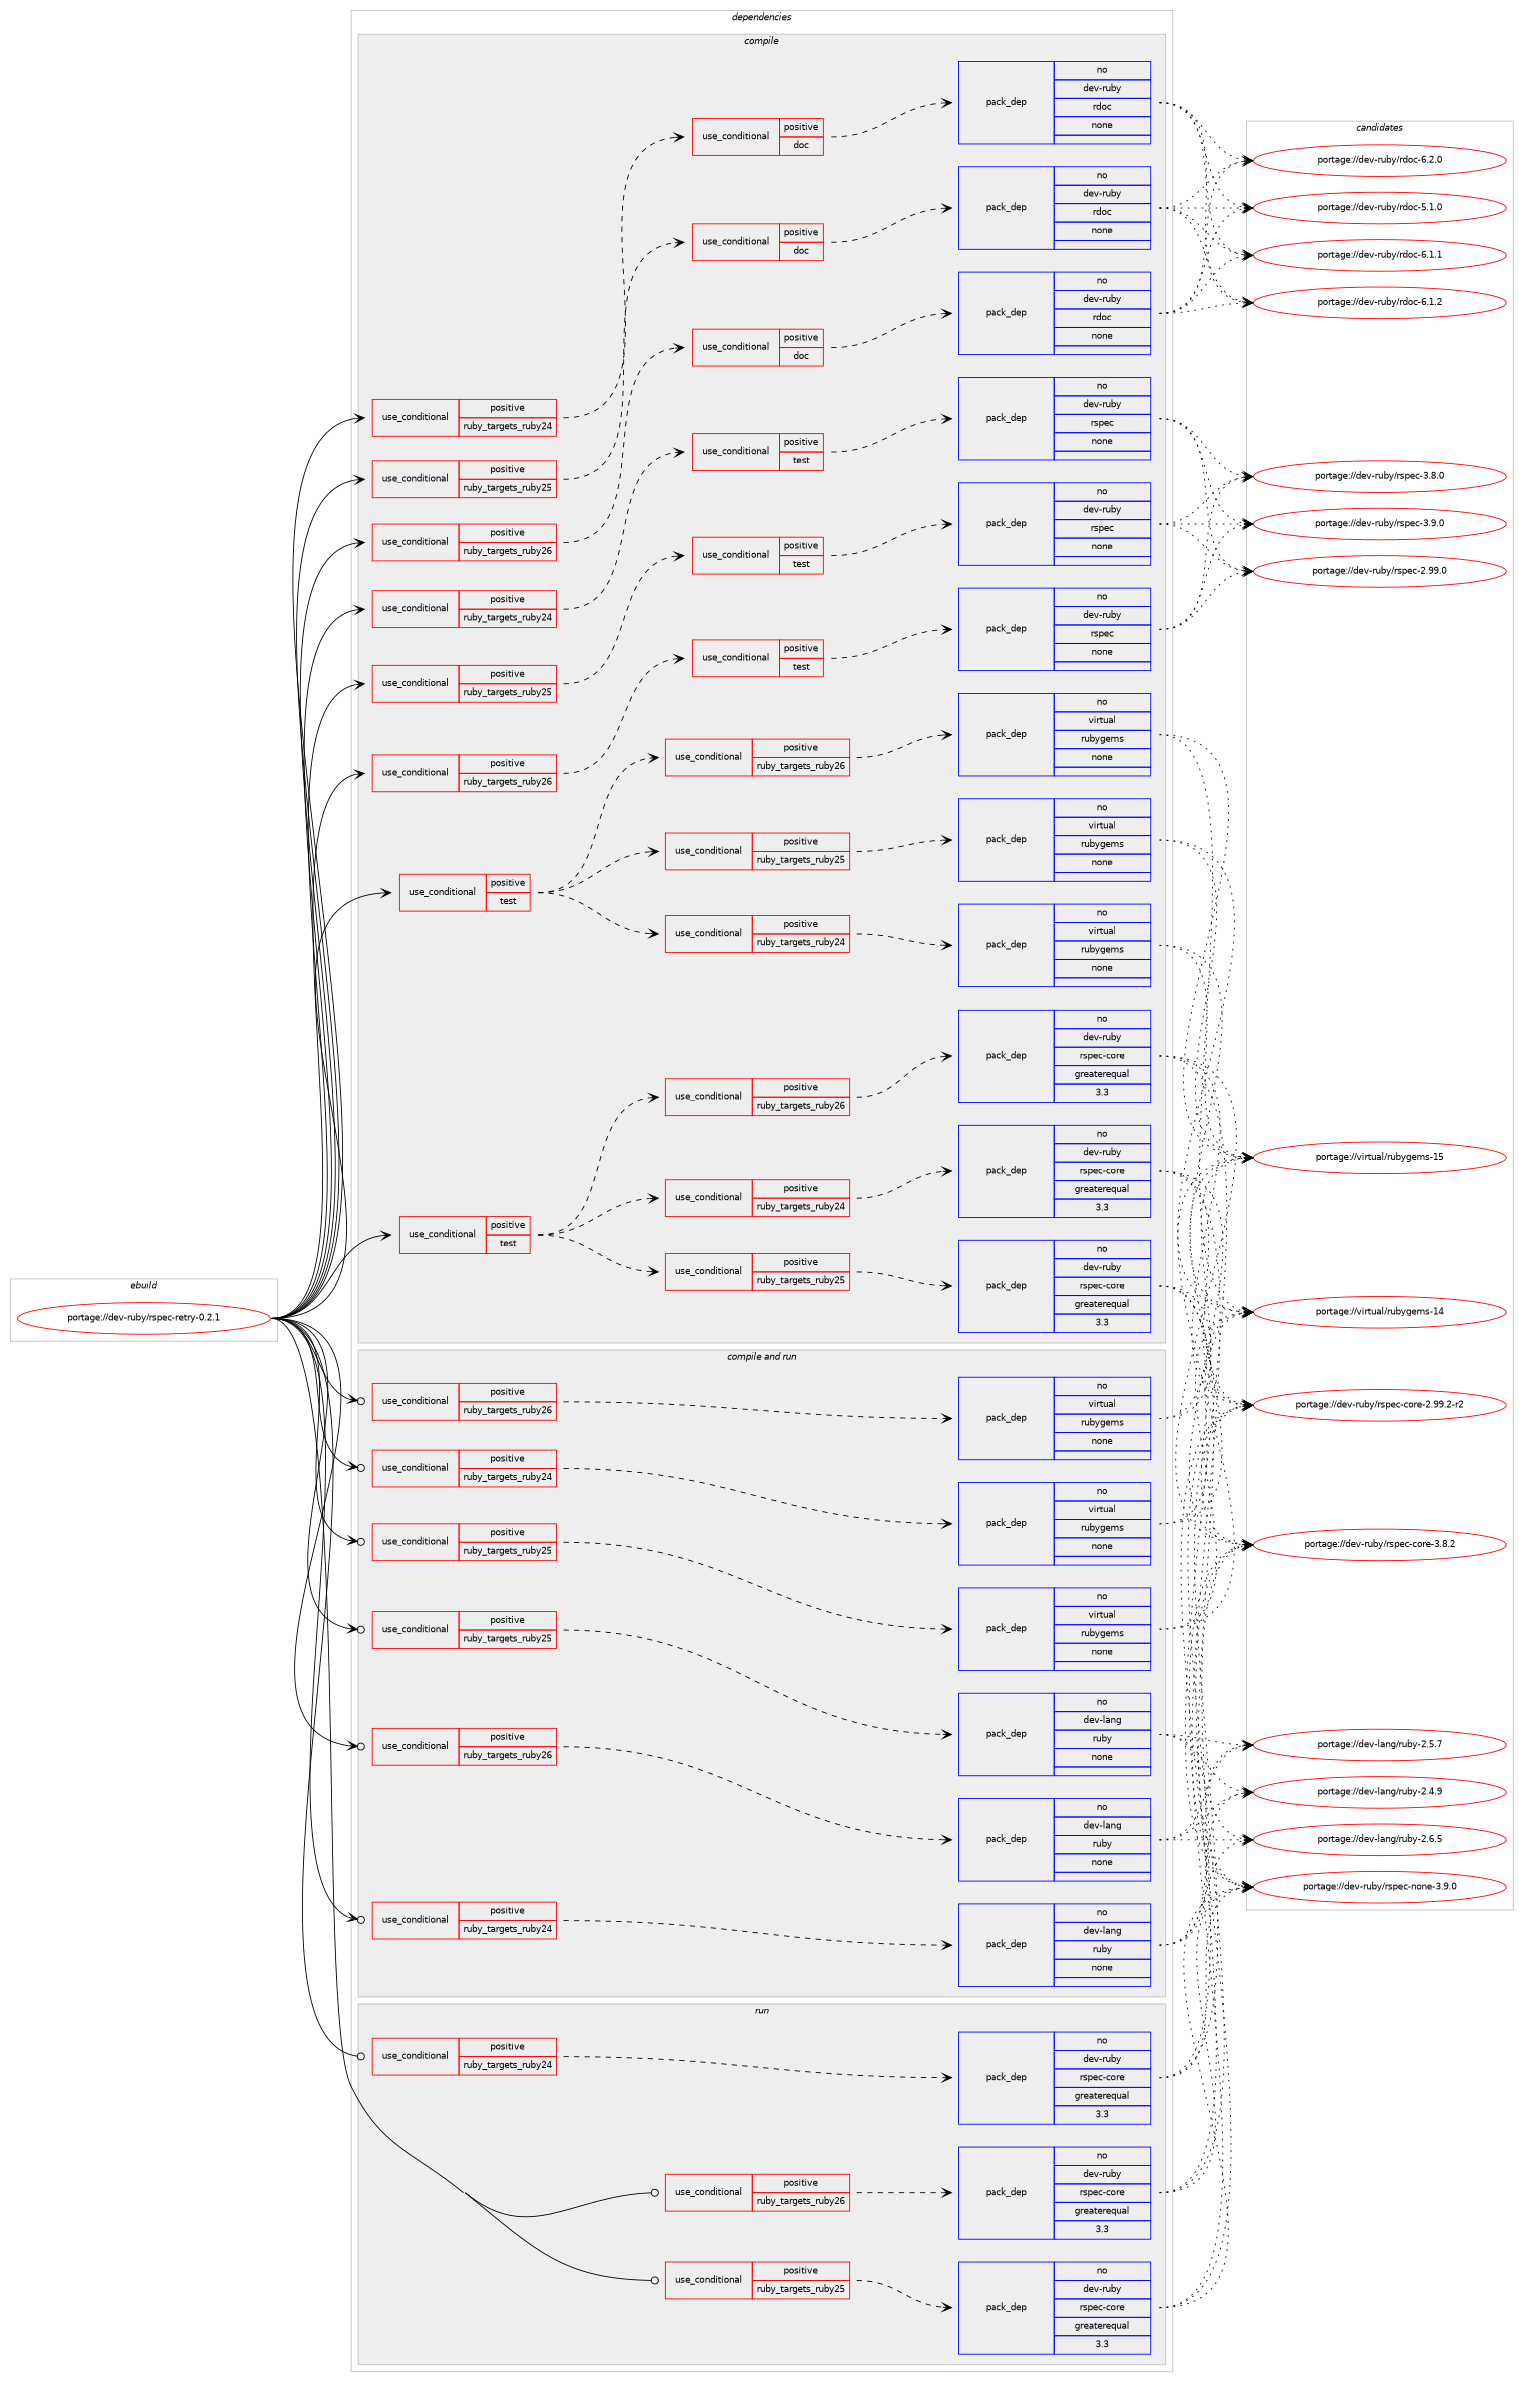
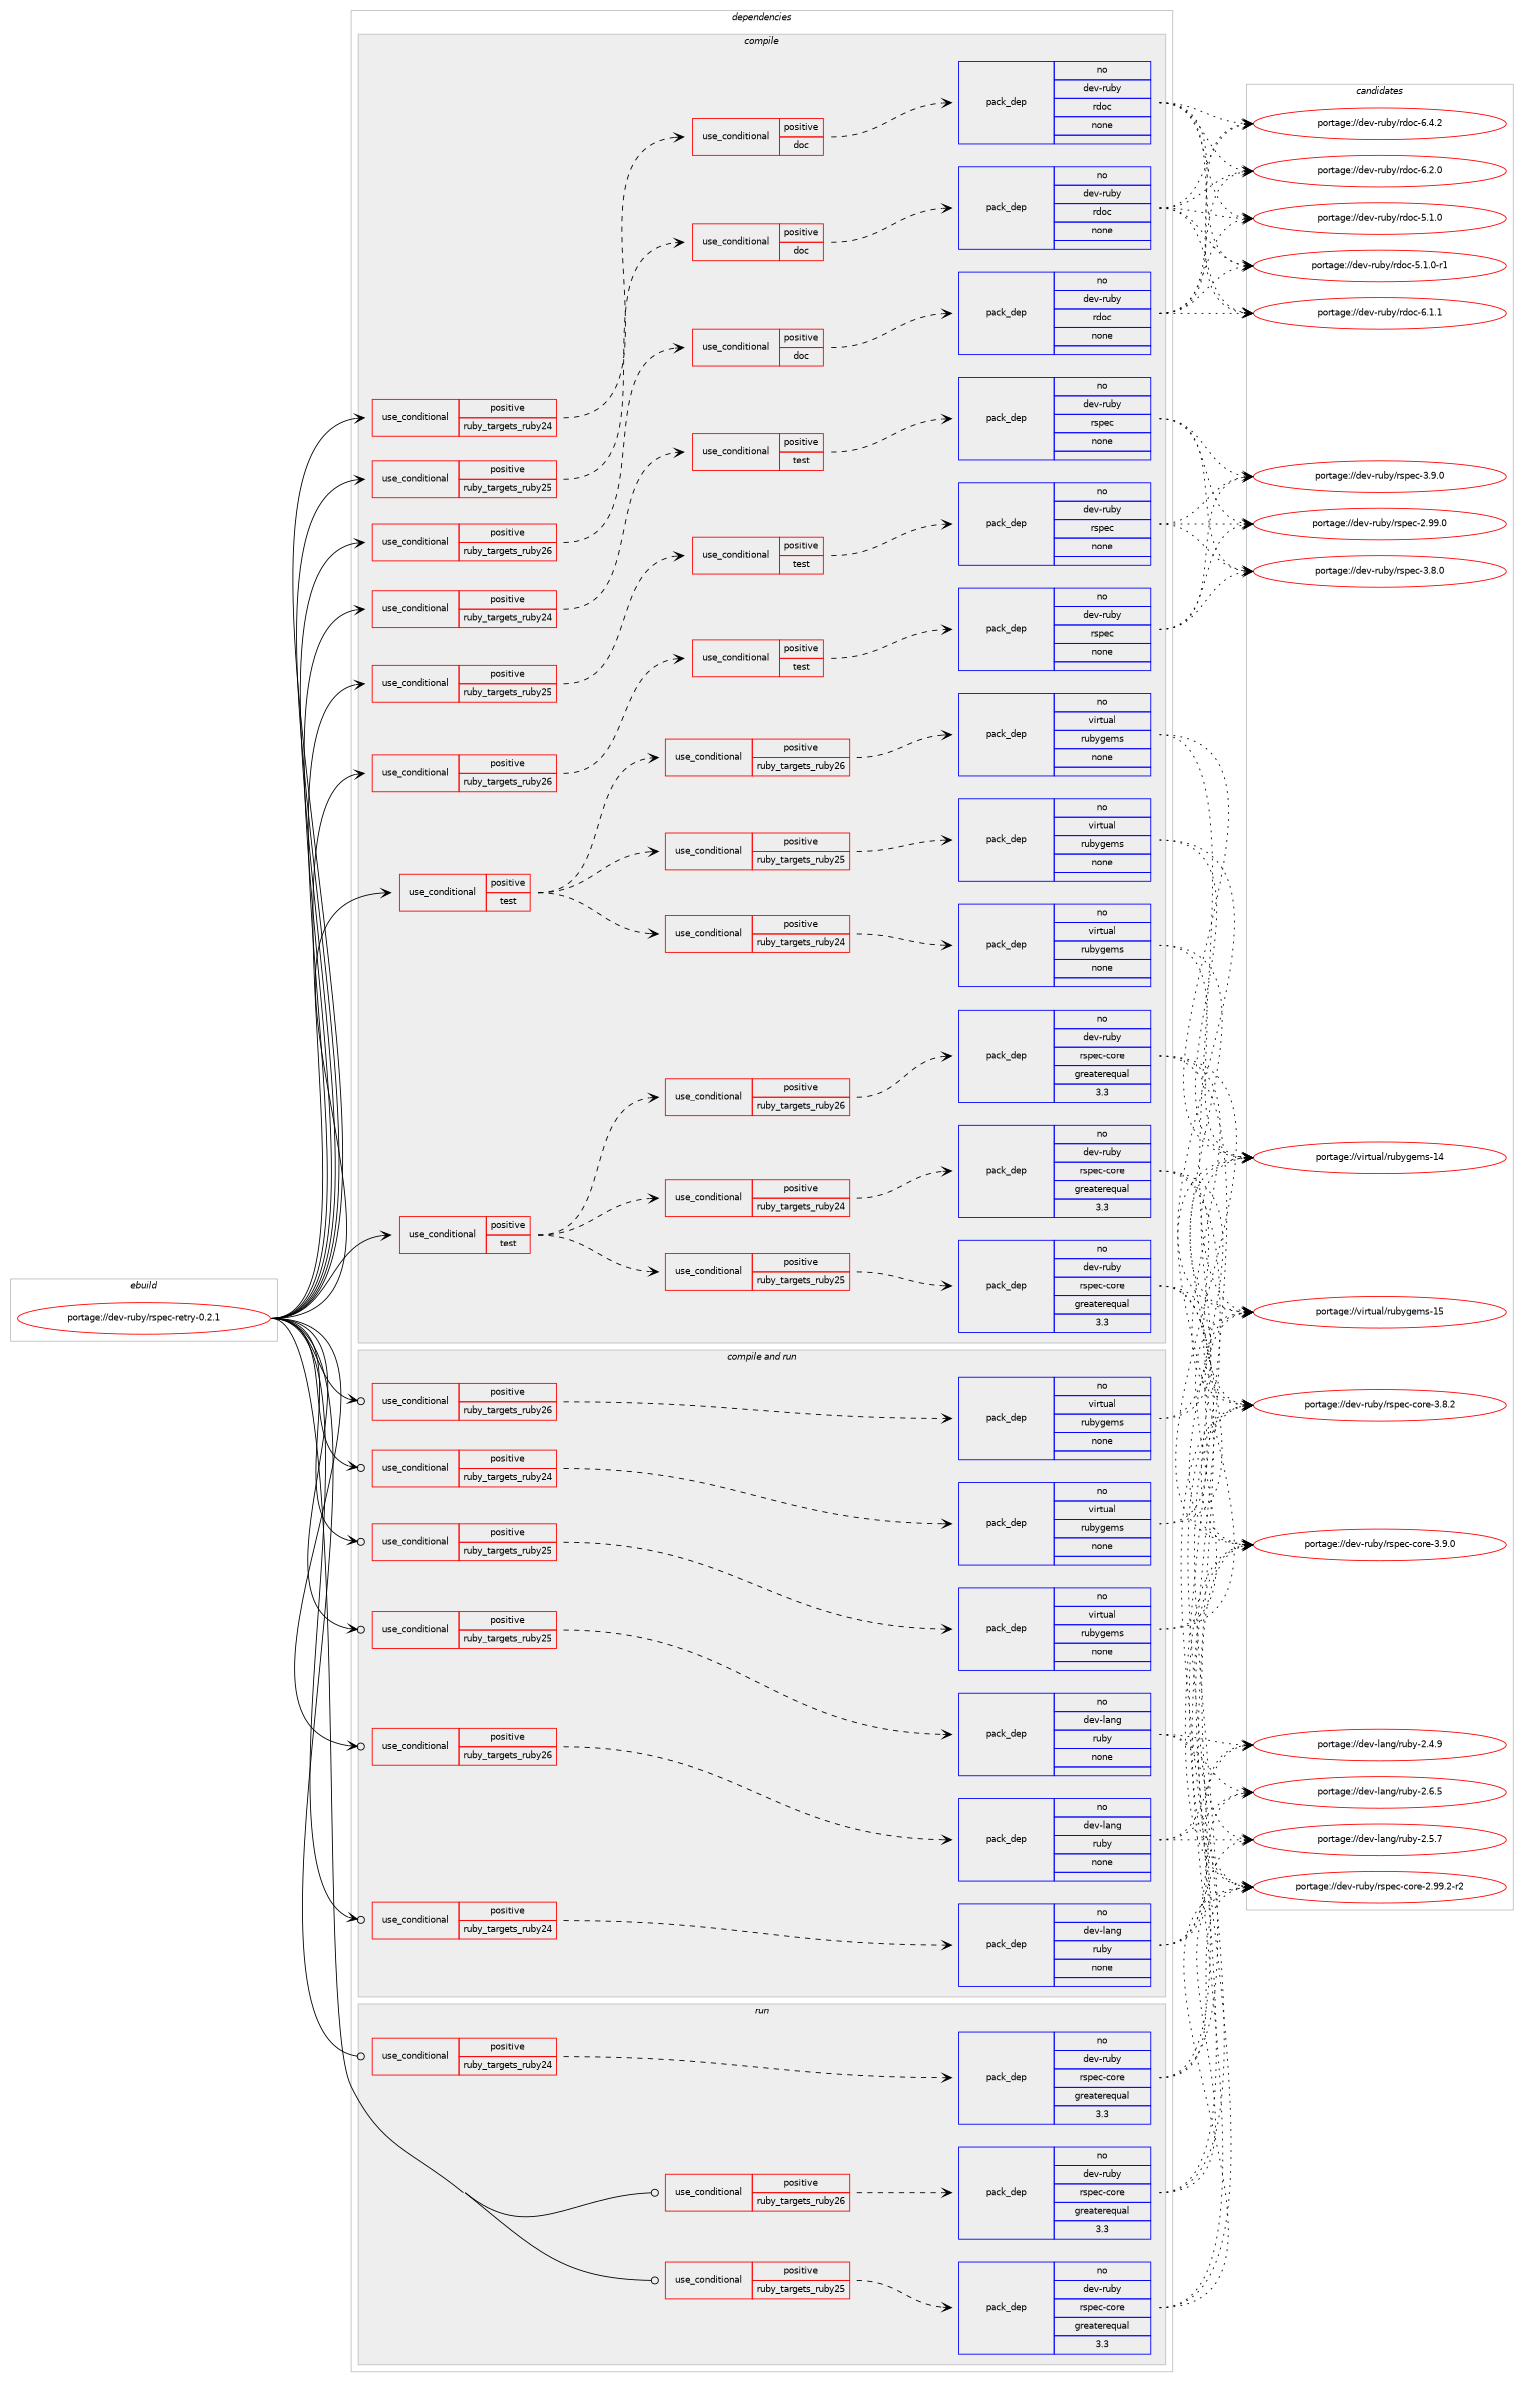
node "portage://dev-ruby/rdoc-5.1.0-r1": added
node "portage://dev-ruby/rdoc-6.1.2": label "portage://dev-ruby/rdoc-6.1.2" -> "portage://dev-ruby/rdoc-6.4.2"
node "portage://dev-ruby/rspec-none-3.9.0": label "portage://dev-ruby/rspec-none-3.9.0" -> "portage://dev-ruby/rspec-core-3.9.0"
